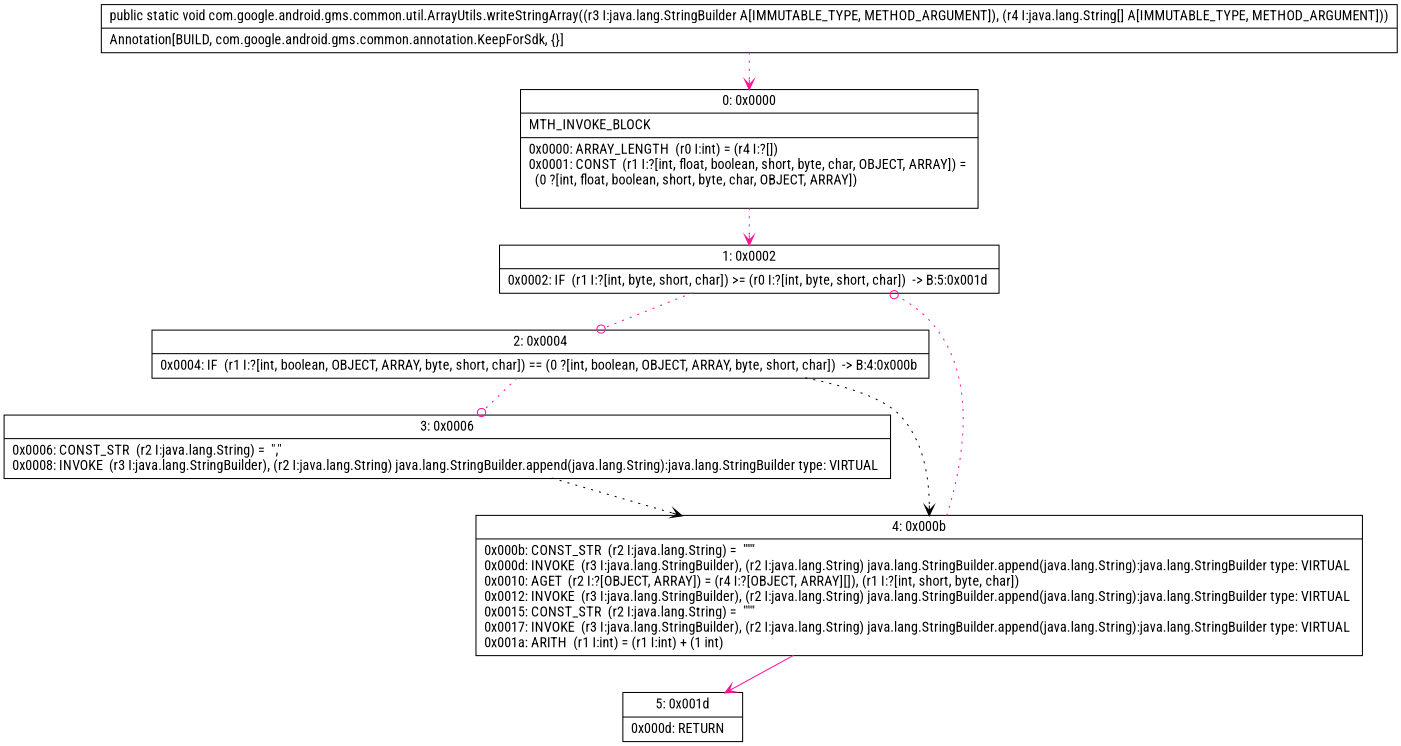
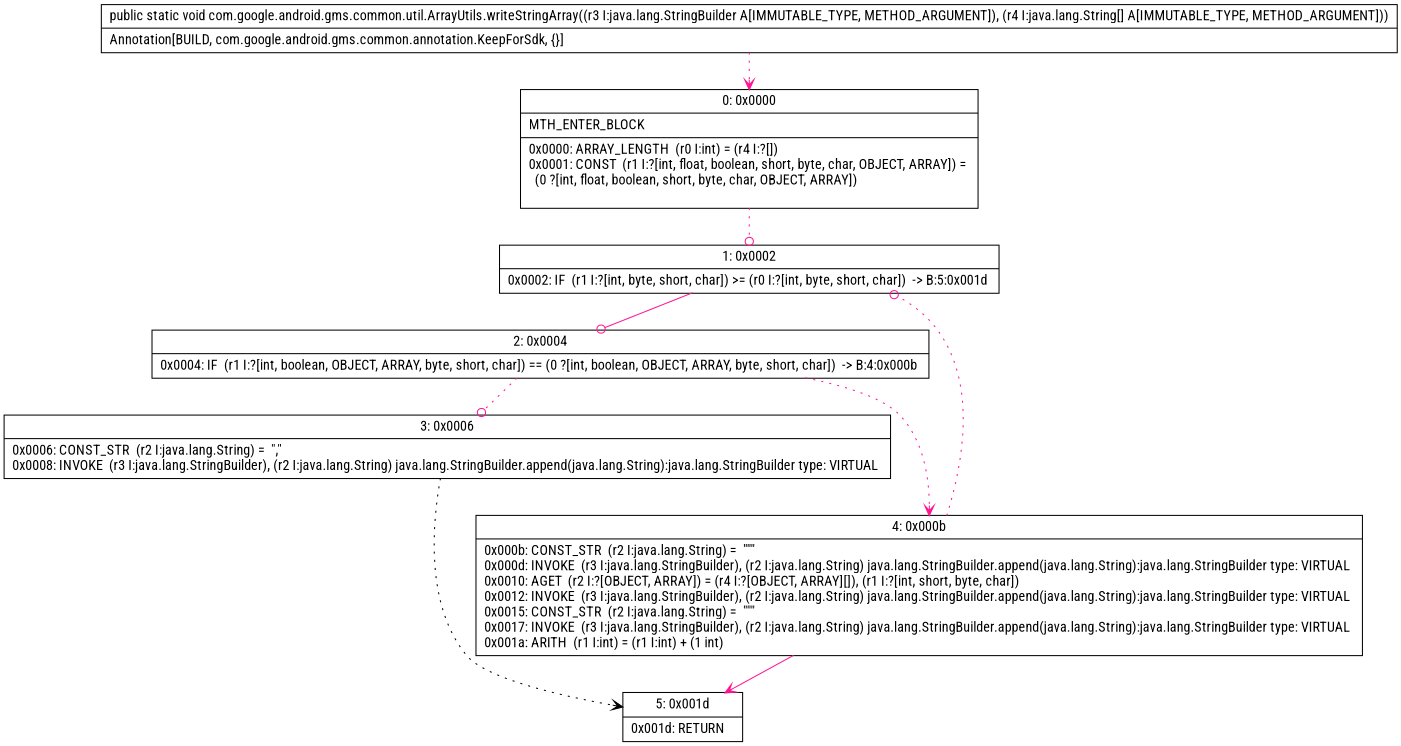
node "0: 0x0000": text "MTH_INVOKE_BLOCK" -> "MTH_ENTER_BLOCK"
edge "0: 0x0000" -> "1: 0x0002": arrowhead vee -> odot
edge "1: 0x0002" -> "2: 0x0004": style dotted -> solid
edge "2: 0x0004" -> "4: 0x000b": color black -> deeppink
edge "3: 0x0006" -> "4: 0x000b": now "3: 0x0006" -> "5: 0x001d"
node "5: 0x001d": text "0x000d: RETURN" -> "0x001d: RETURN"
